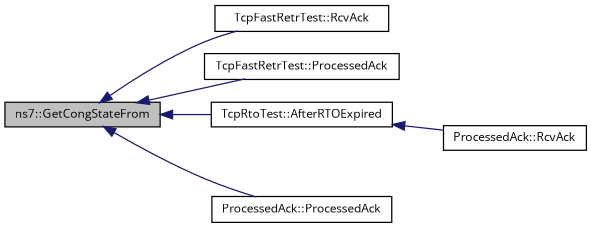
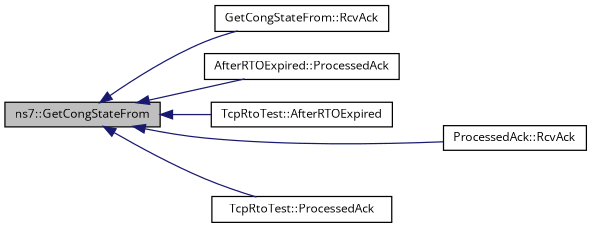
node "TcpFastRetrTest::RcvAck": label "TcpFastRetrTest::RcvAck" -> "GetCongStateFrom::RcvAck"
node "TcpFastRetrTest::ProcessedAck": label "TcpFastRetrTest::ProcessedAck" -> "AfterRTOExpired::ProcessedAck"
edge "ProcessedAck::RcvAck" -> "TcpRtoTest::AfterRTOExpired": now "ProcessedAck::RcvAck" -> "ns7::GetCongStateFrom"
node "ProcessedAck::ProcessedAck": label "ProcessedAck::ProcessedAck" -> "TcpRtoTest::ProcessedAck"
